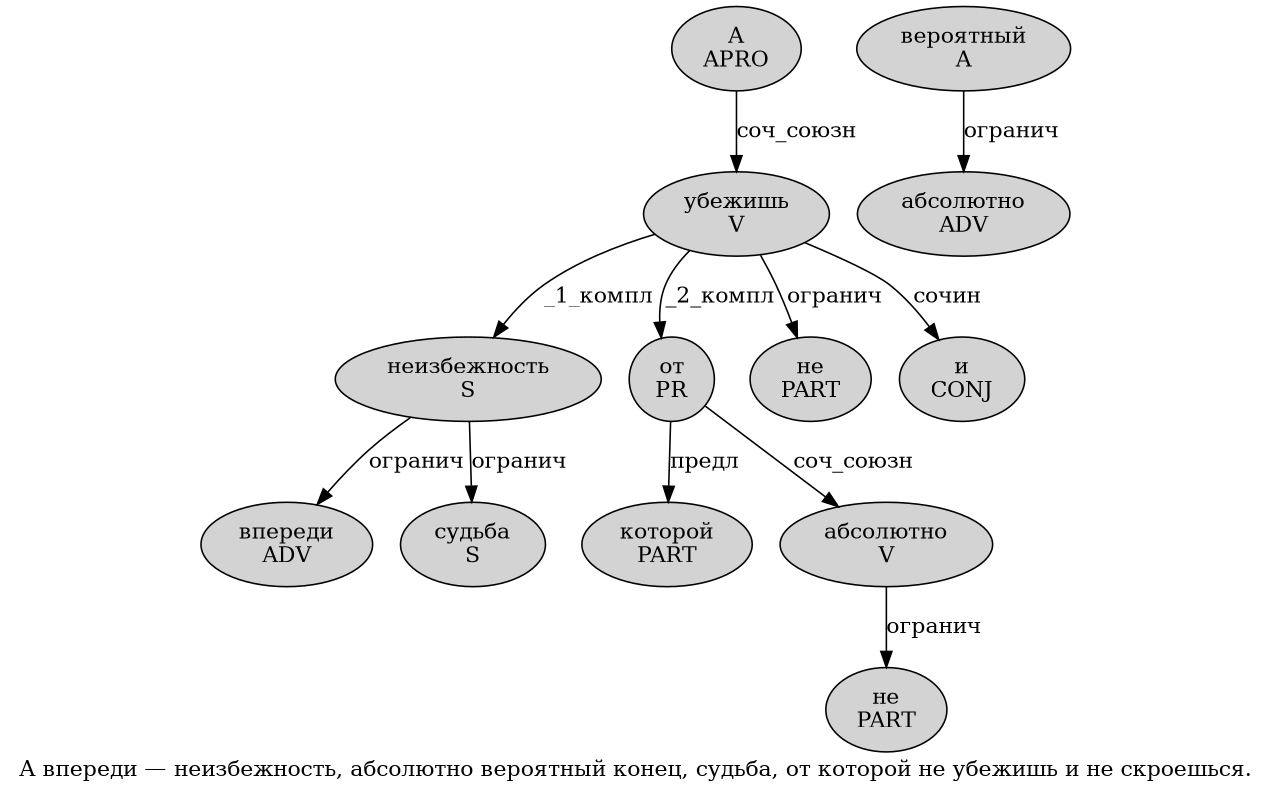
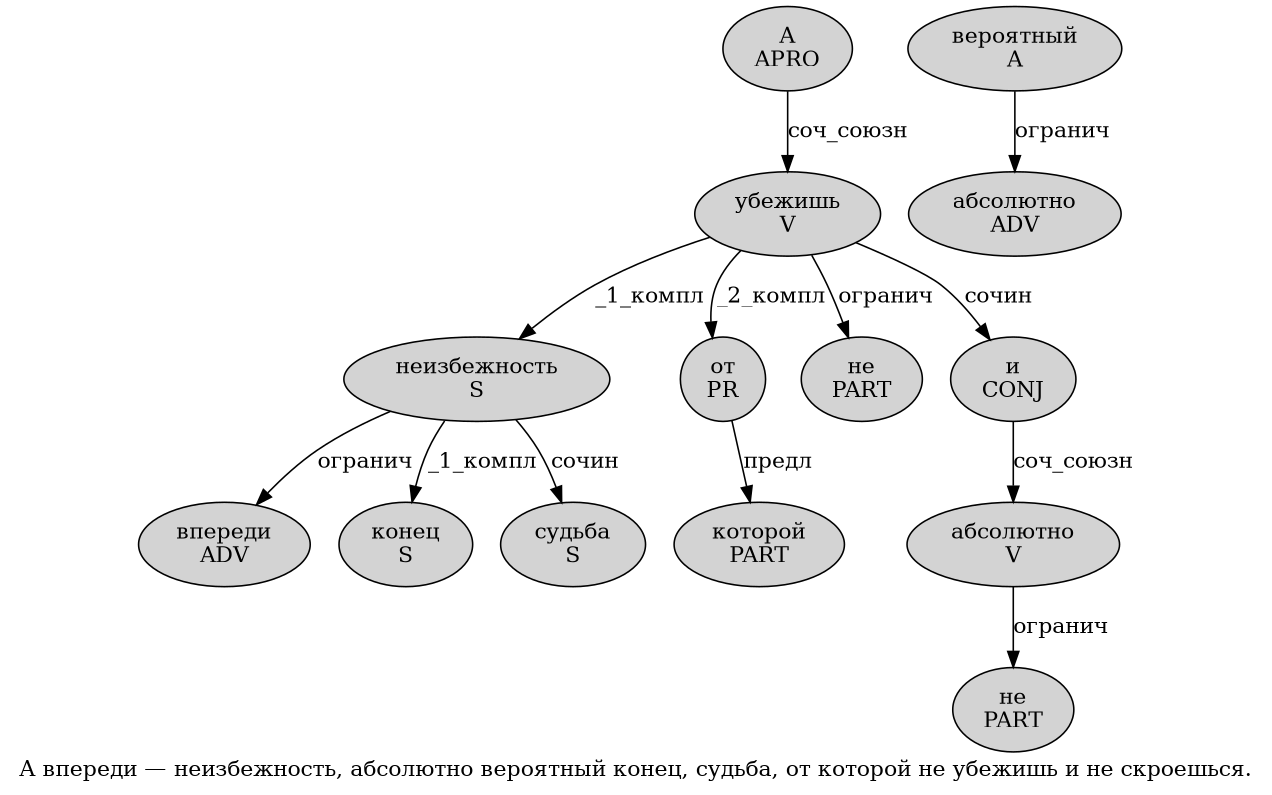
edge "от PR" -> "абсолютно V": now "и CONJ" -> "абсолютно V"
edge "неизбежность S" -> "судьба S": label "огранич" -> "сочин"
node "конец S": added
